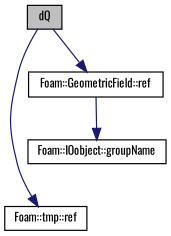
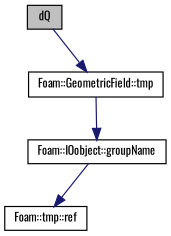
node "Foam::GeometricField::ref": label "Foam::GeometricField::ref" -> "Foam::GeometricField::tmp"
edge "dQ" -> "Foam::tmp::ref": now "Foam::IOobject::groupName" -> "Foam::tmp::ref"
